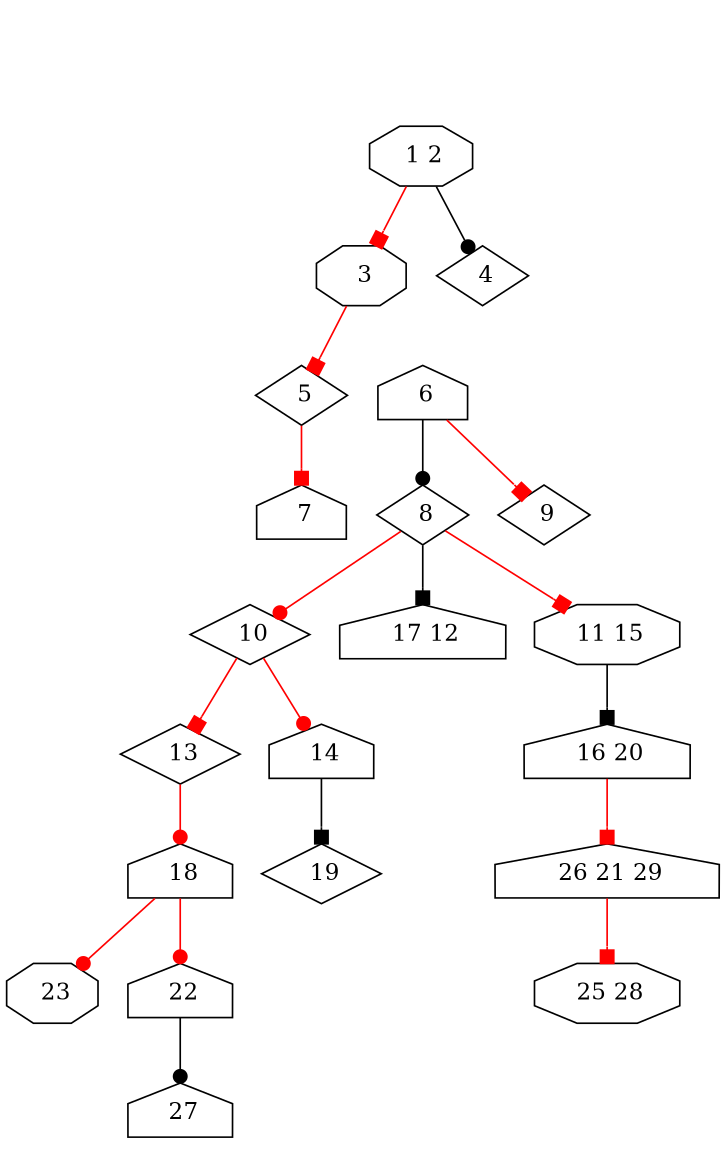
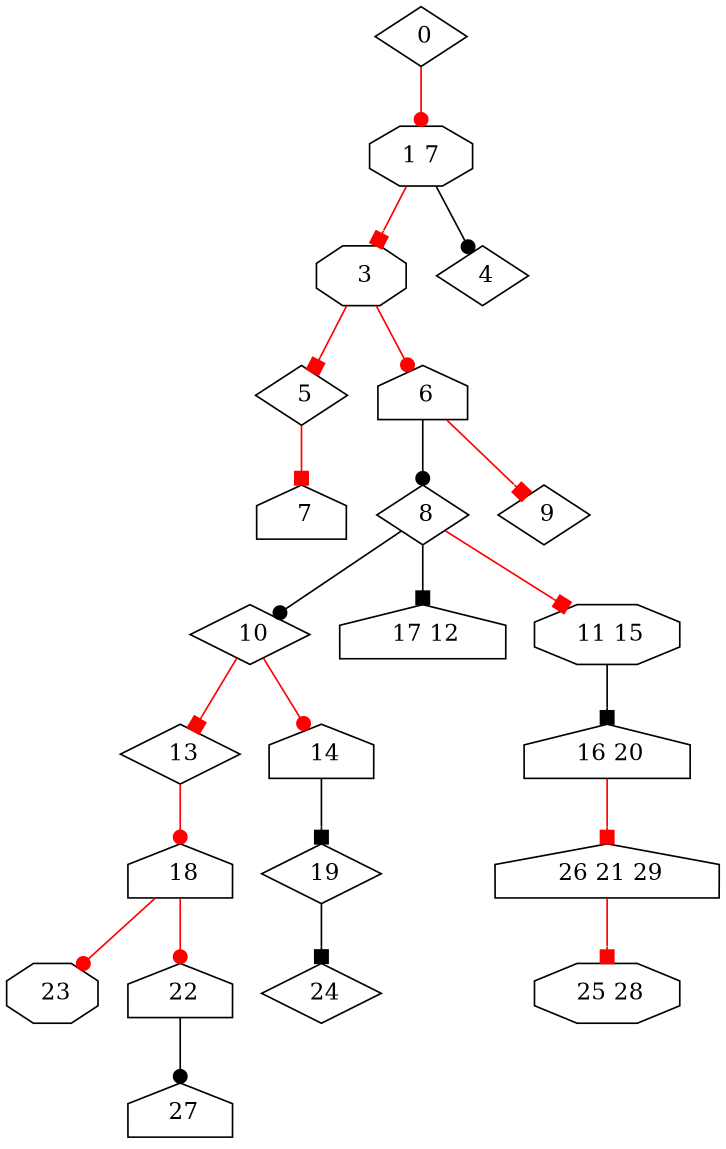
node "0": added
node "1 2": label "1 2" -> "1 7"
edge "3" -> "6": added
edge "8" -> "10": color red -> black
node "24": added
